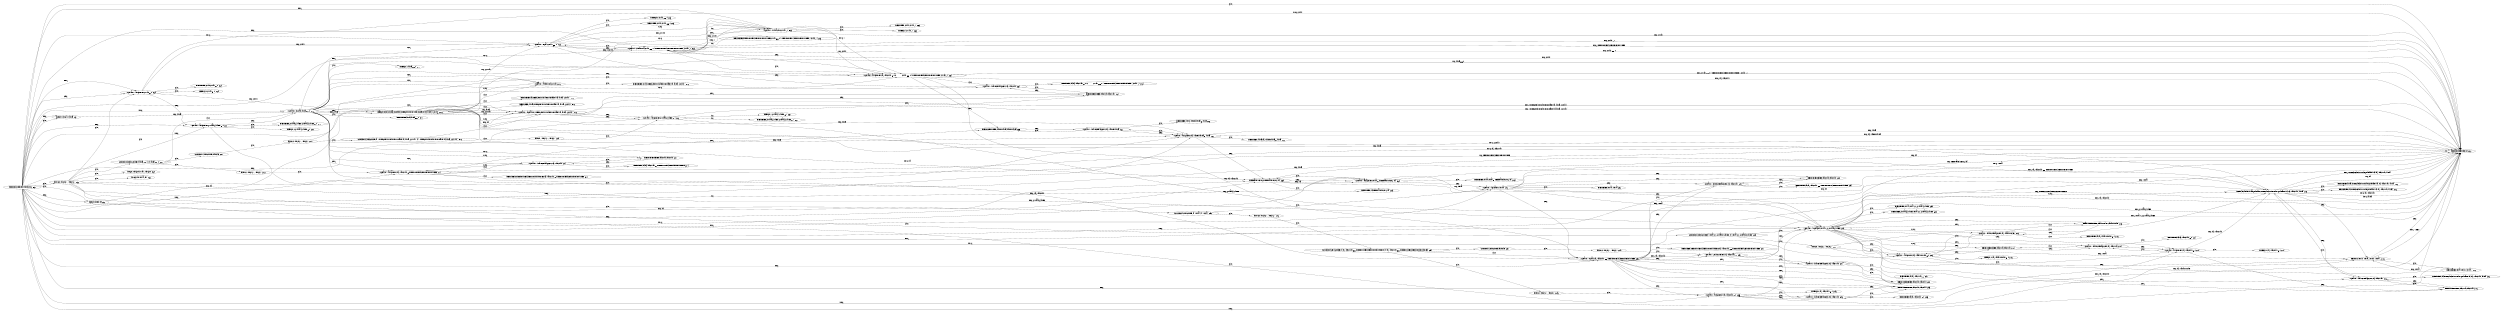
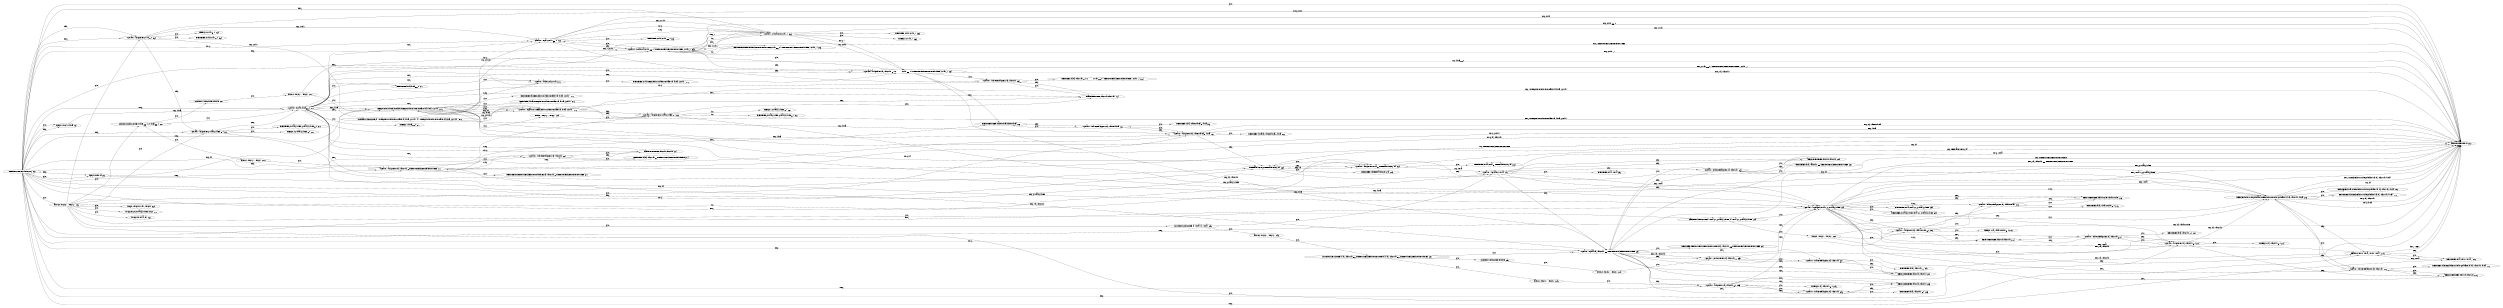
node "(LITERAL,0,curdir == 0)": removed
node "(LOCAL,int8_t probablySubIFD: int8_t)": added
